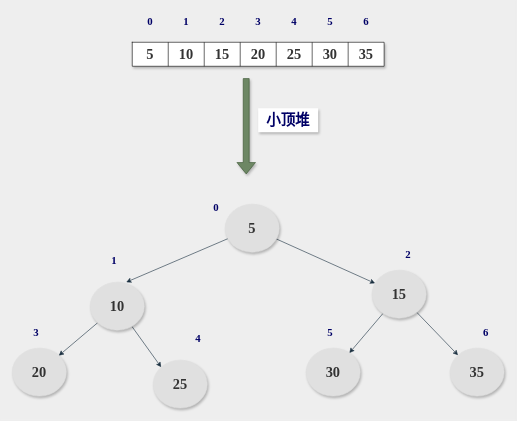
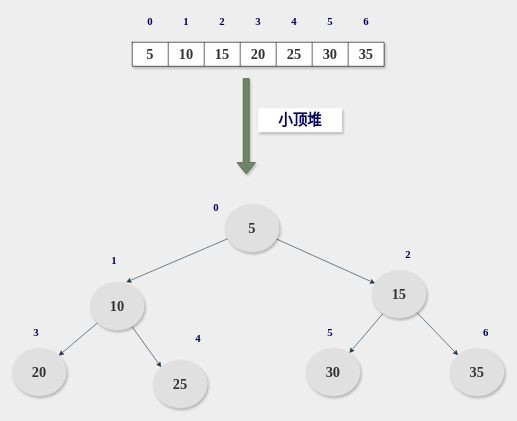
node "小顶堆": size 60x24 -> 84x24
